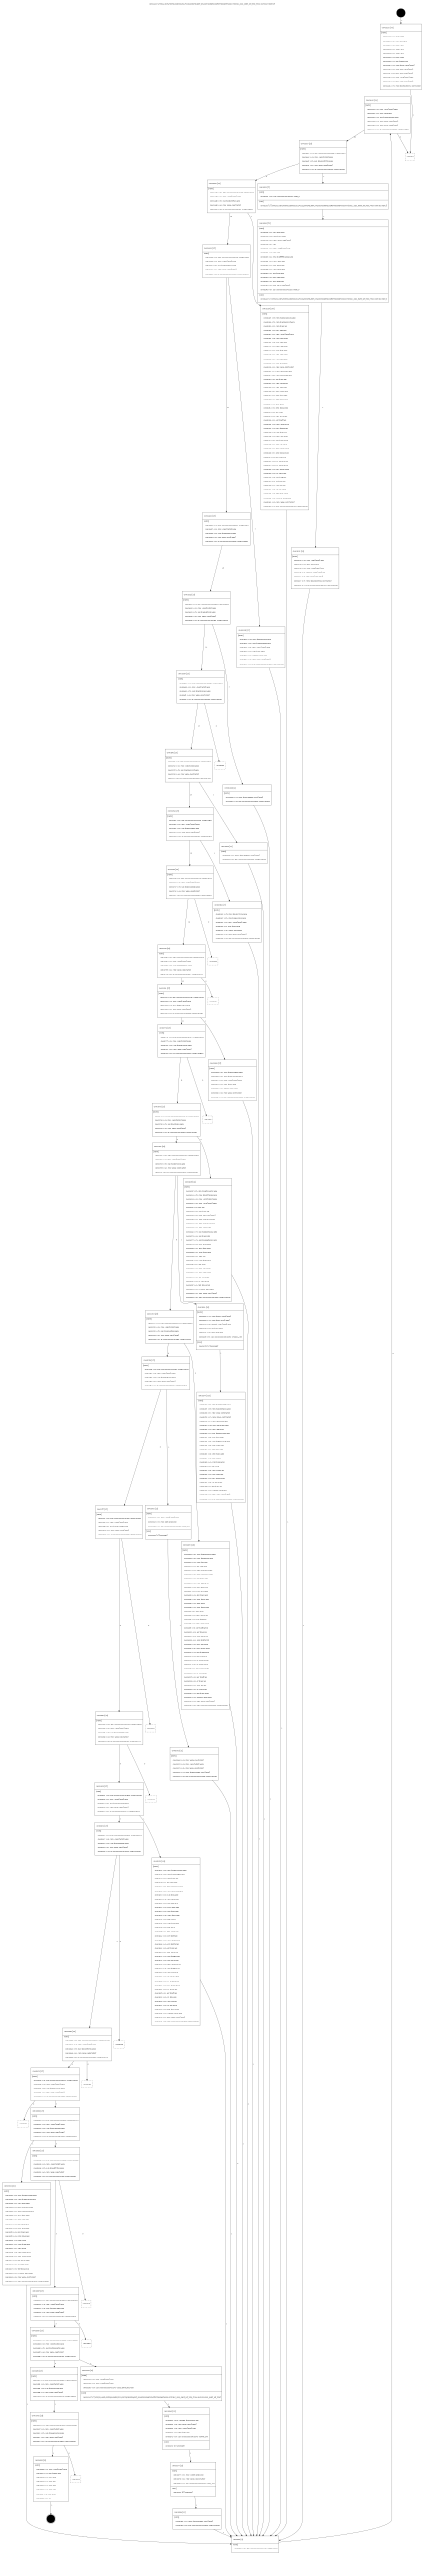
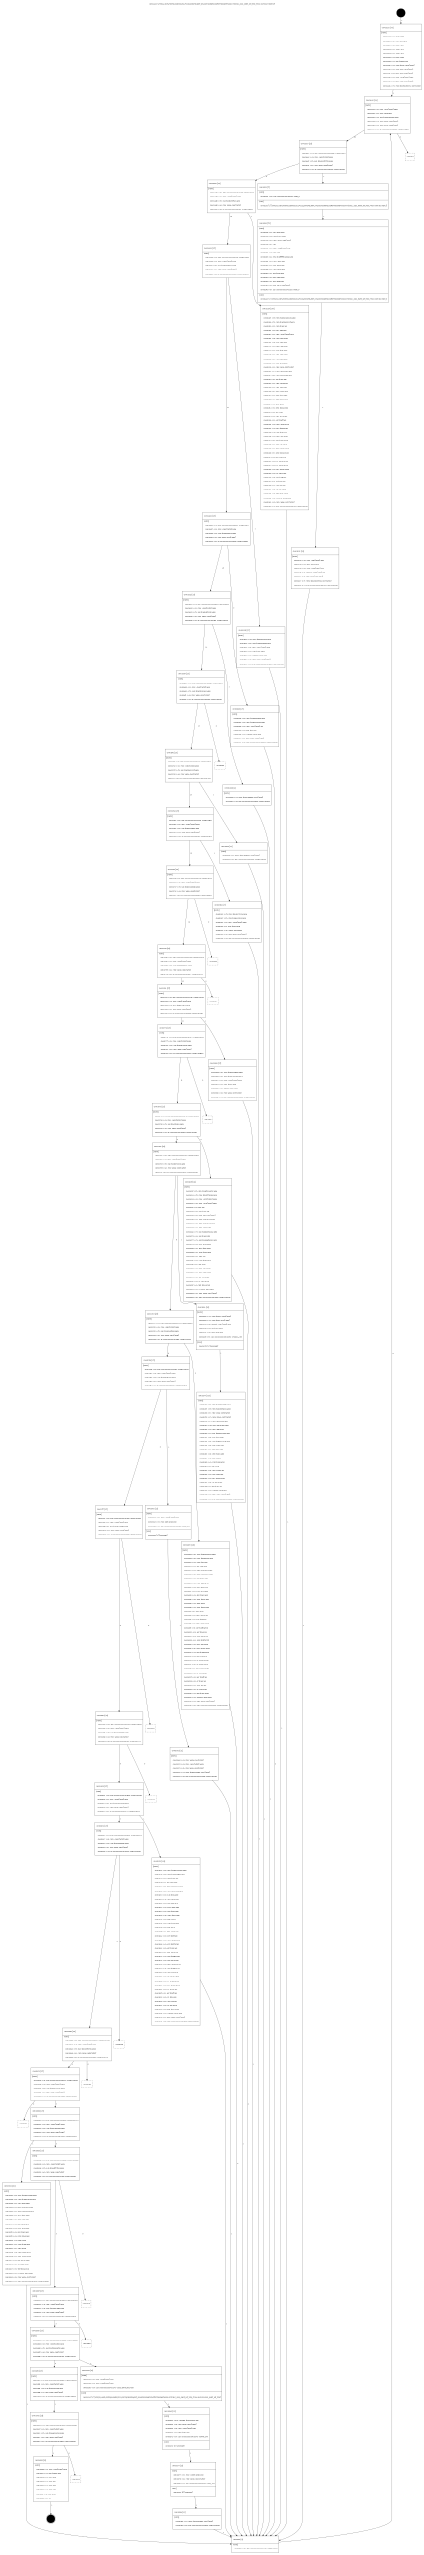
edge "0x401620 [45]" -> "0x401f12": now "0x401620 [45]" -> "0x40164d [26]"
node "0x401bae [27]": added
